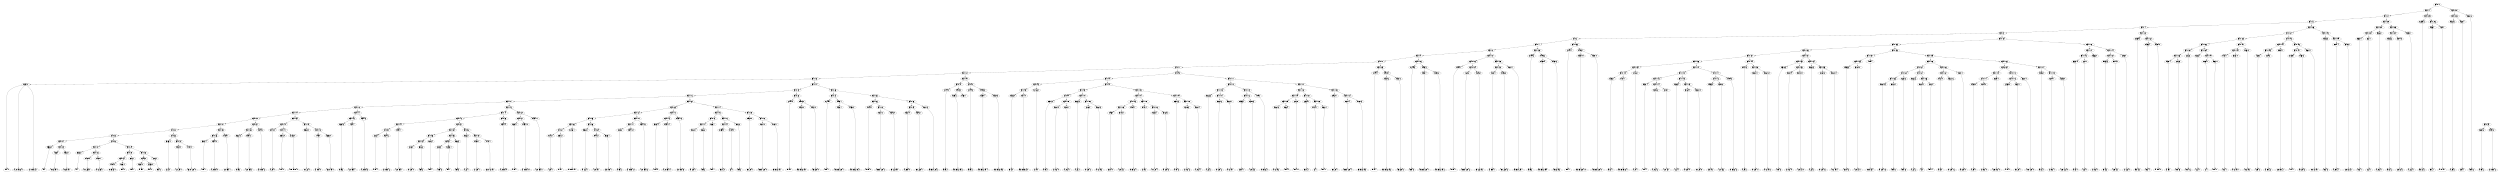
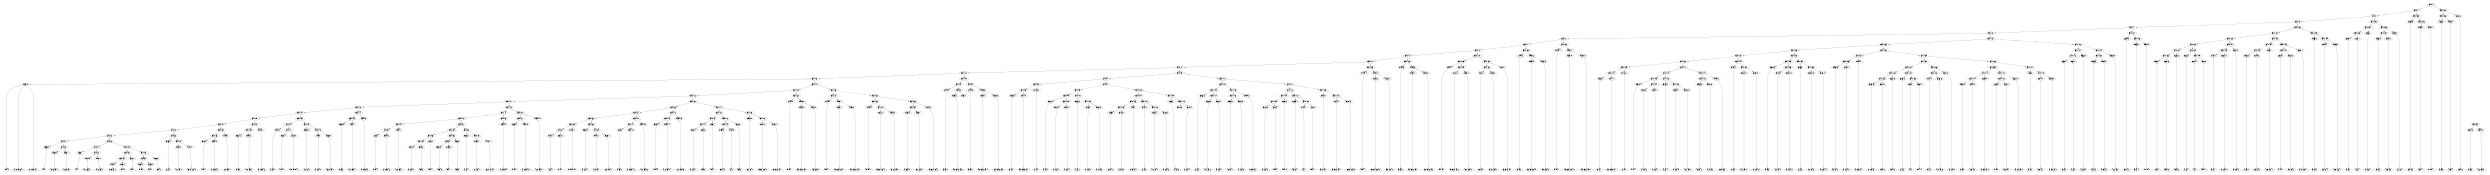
node "[C  D  A](3)": removed
